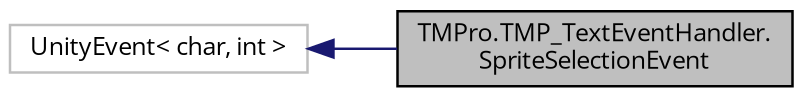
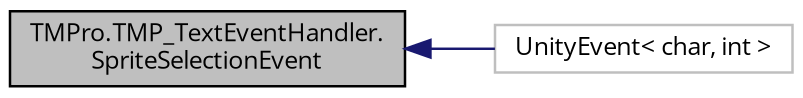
edge "TMPro.TMP_TextEventHandler. SpriteSelectionEvent" -> "UnityEvent< char, int >": reversed
